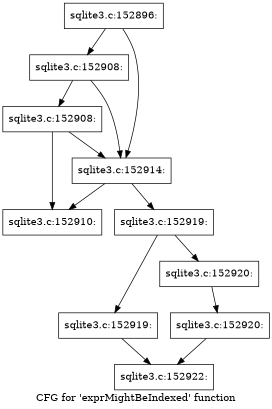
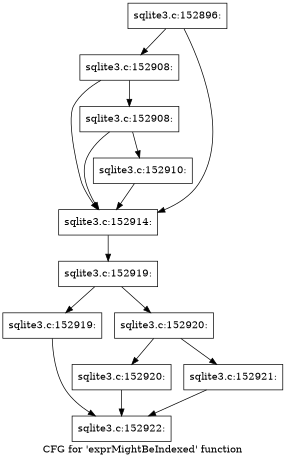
edge "sqlite3.c:152914:" -> "sqlite3.c:152910:": reversed
node "sqlite3.c:152921:": added
